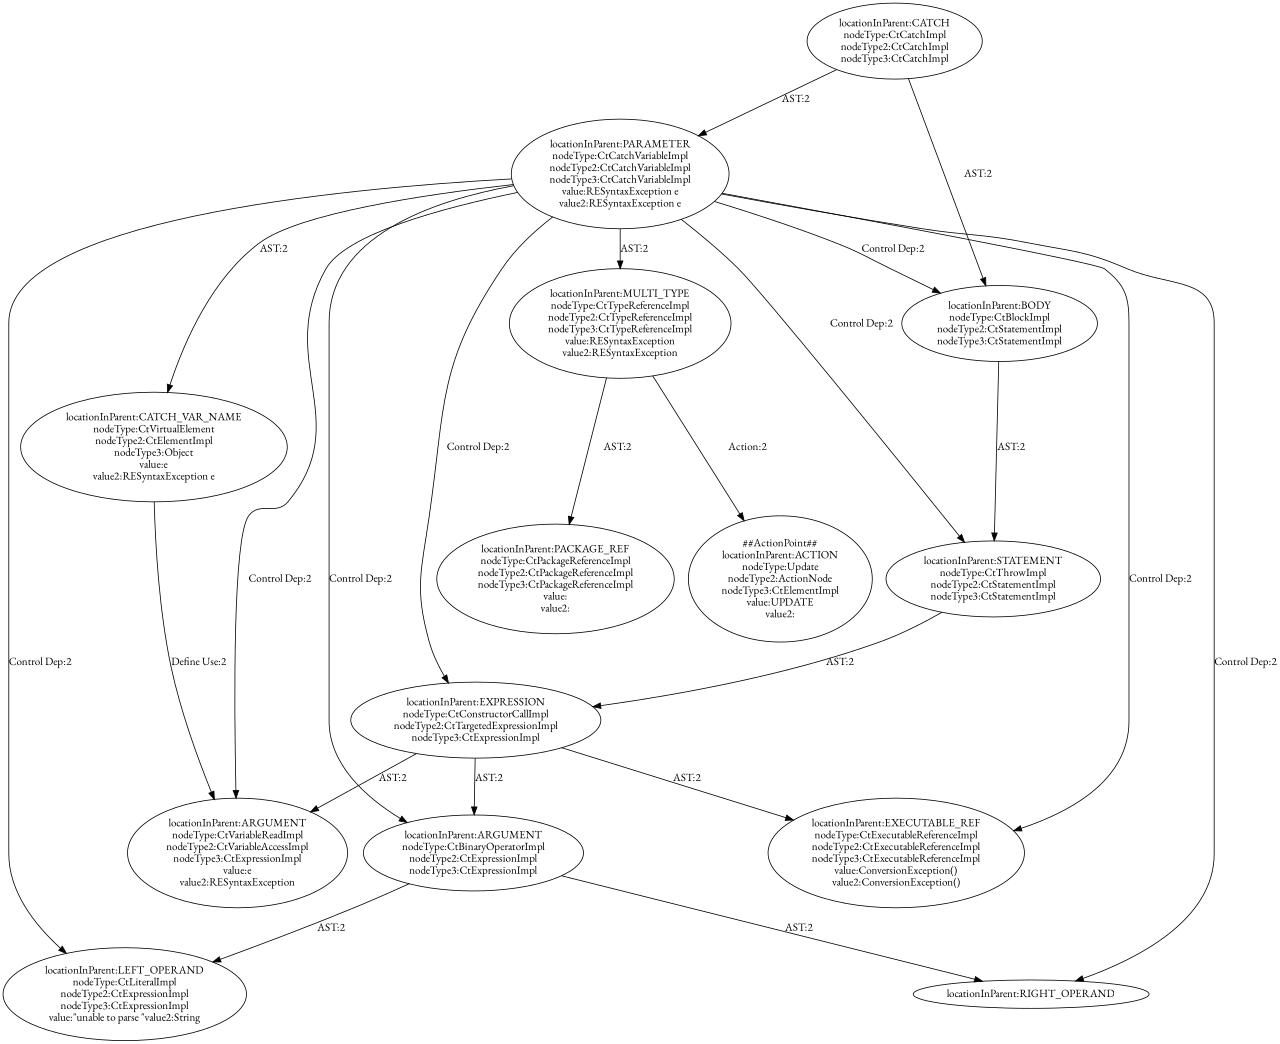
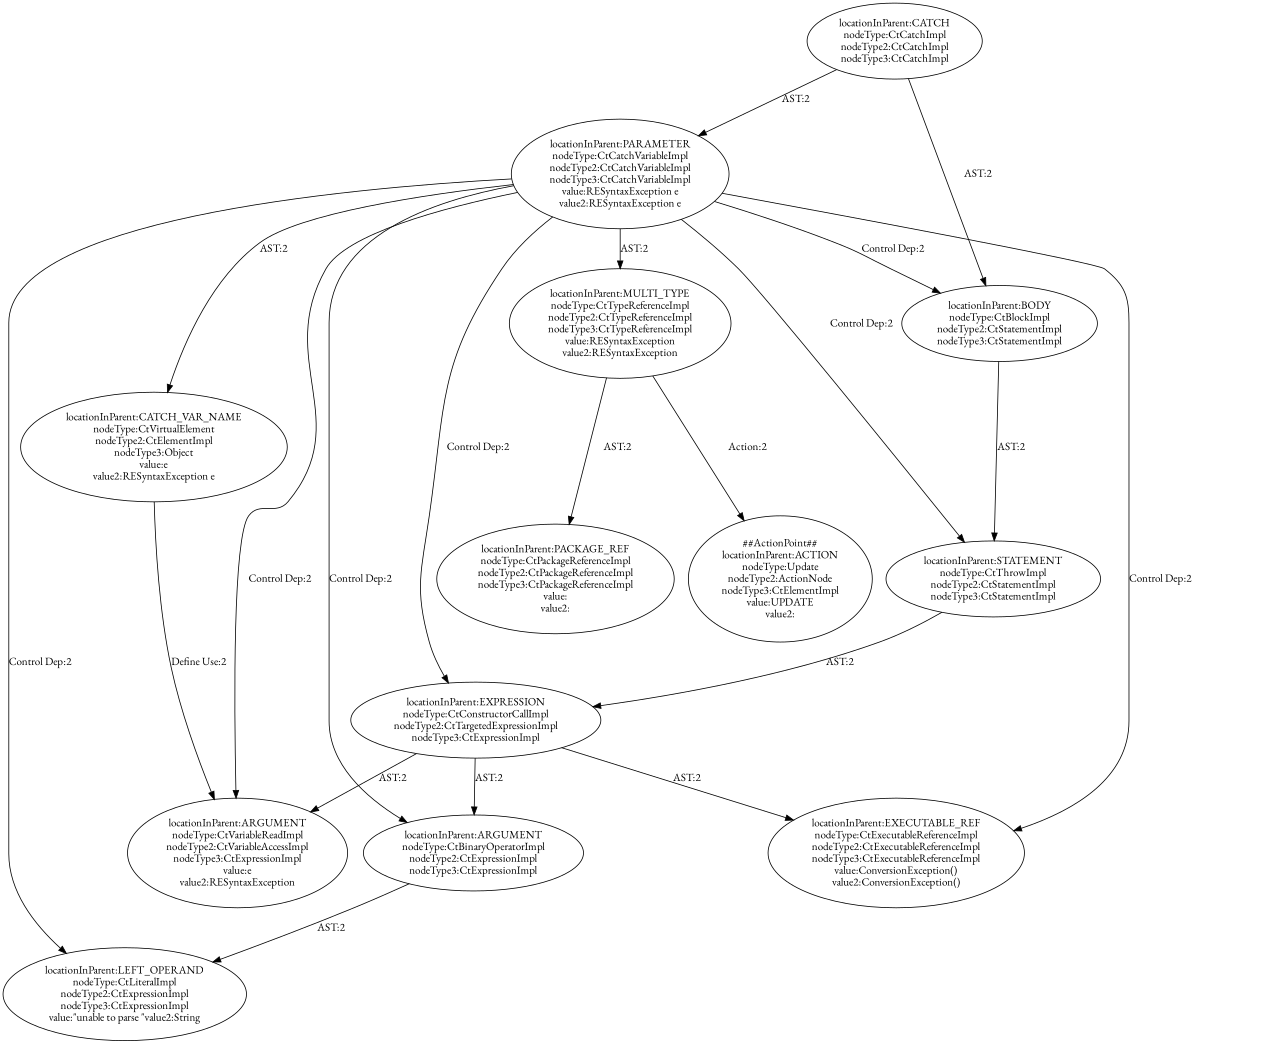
node "locationInParent:RIGHT_OPERAND": removed
